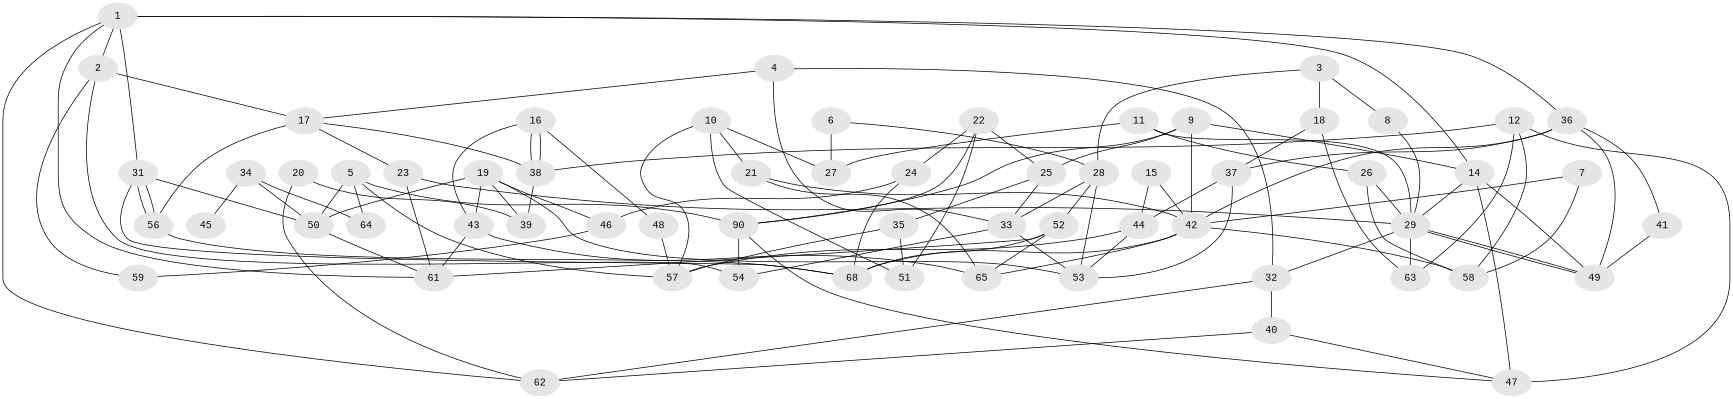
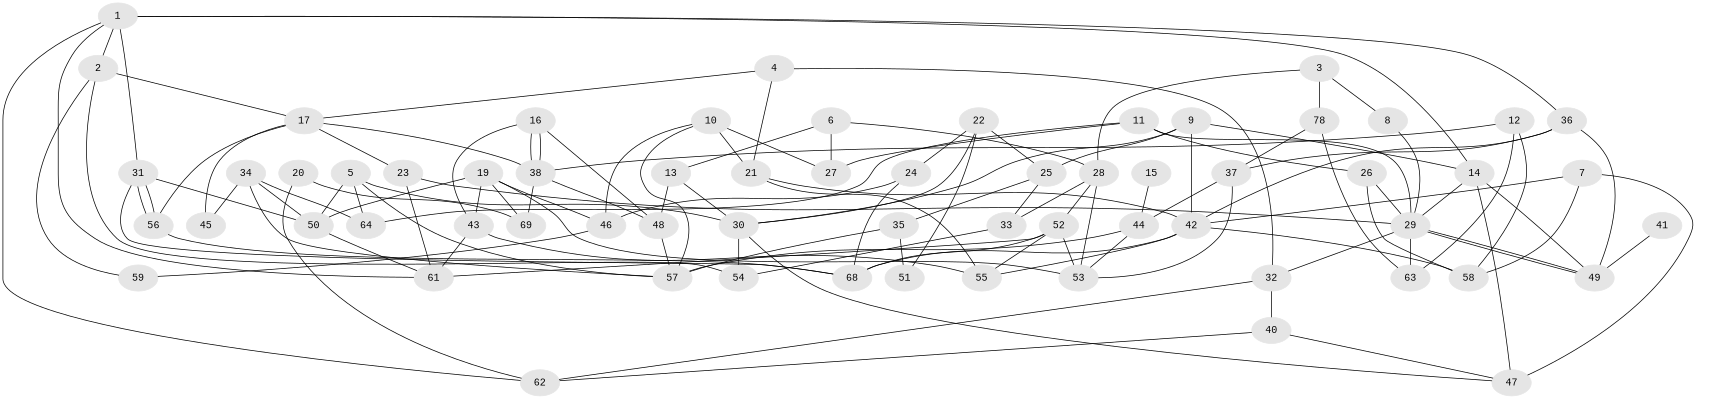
node "18": label "18" -> "78"
edge "17" -- "45": added
edge "36" -- "41": removed
node "13": added
edge "38" -- "48": added
edge "15" -- "42": removed
edge "4" -- "33": now "4" -- "21"
edge "11" -- "64": added
edge "10" -- "51": now "10" -- "46"
node "39": label "39" -> "69"
node "90": label "90" -> "30"
edge "12" -- "47": now "7" -- "47"
edge "33" -- "53": now "52" -- "53"
edge "34" -- "57": added
node "65": label "65" -> "55"
